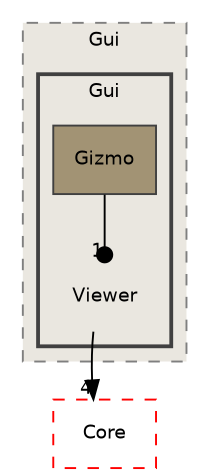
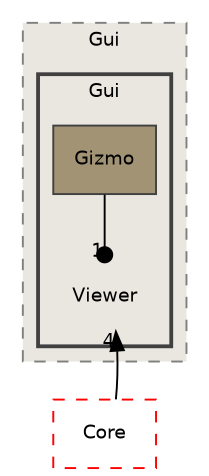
edge "Viewer" -> "Core": reversed
